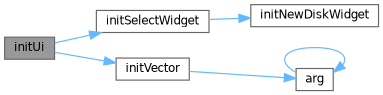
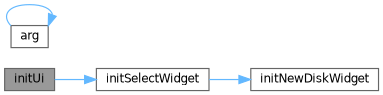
node "initVector": removed
